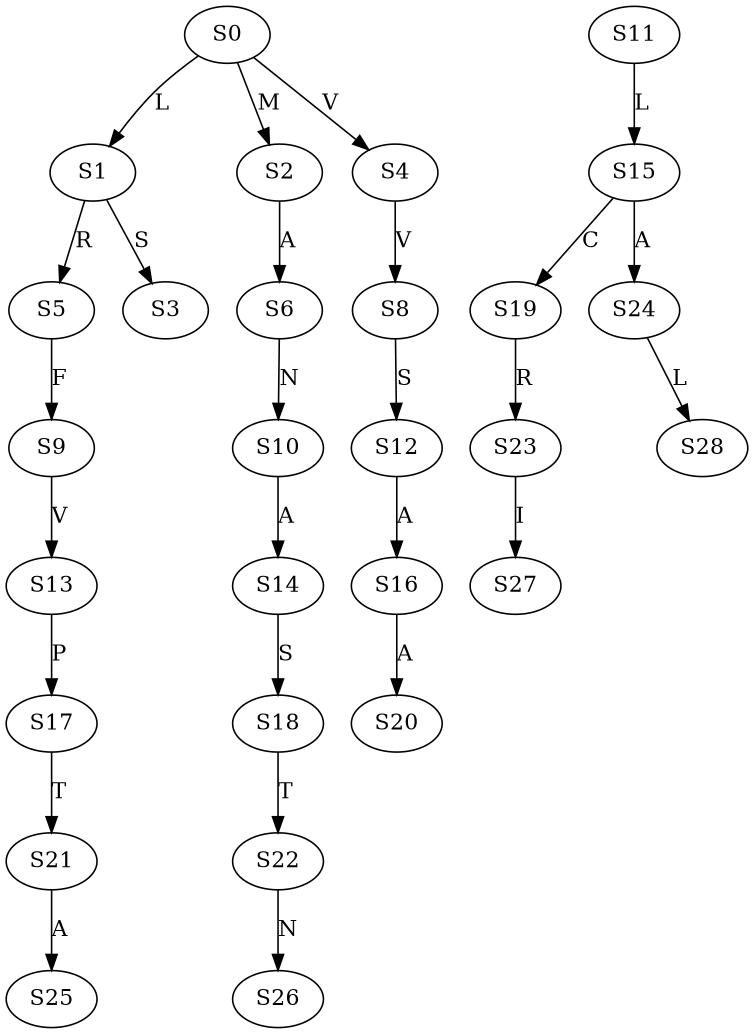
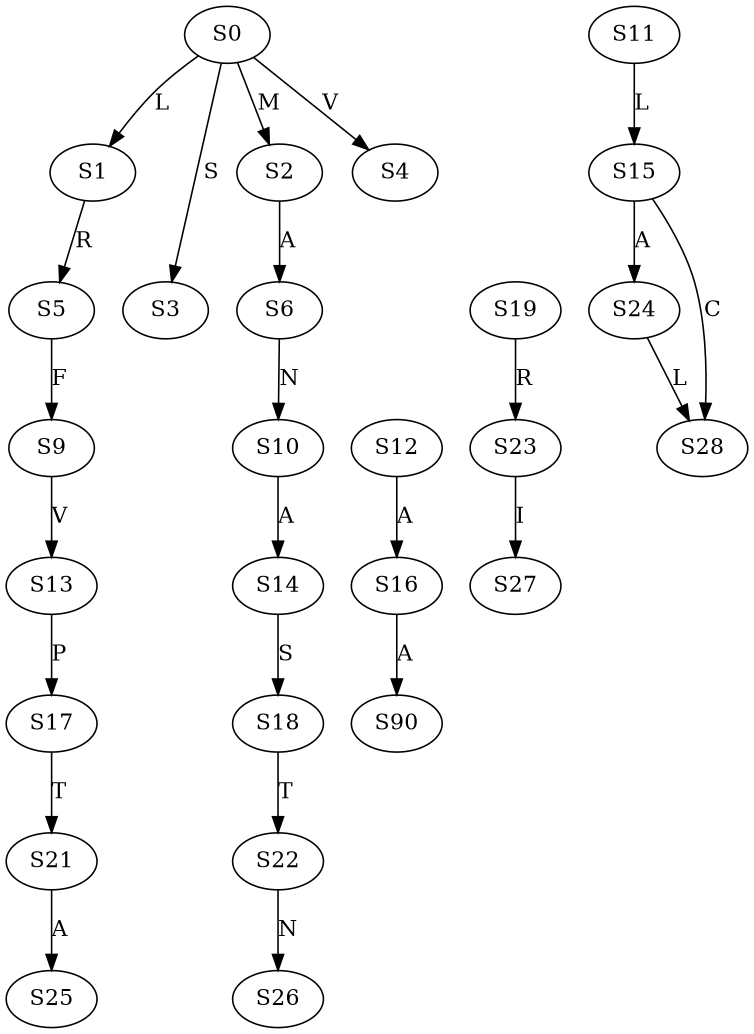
edge "S1" -> "S3": now "S0" -> "S3"
edge "S15" -> "S19": now "S15" -> "S28"
node "S8": removed
node "S20": label "S20" -> "S90"
